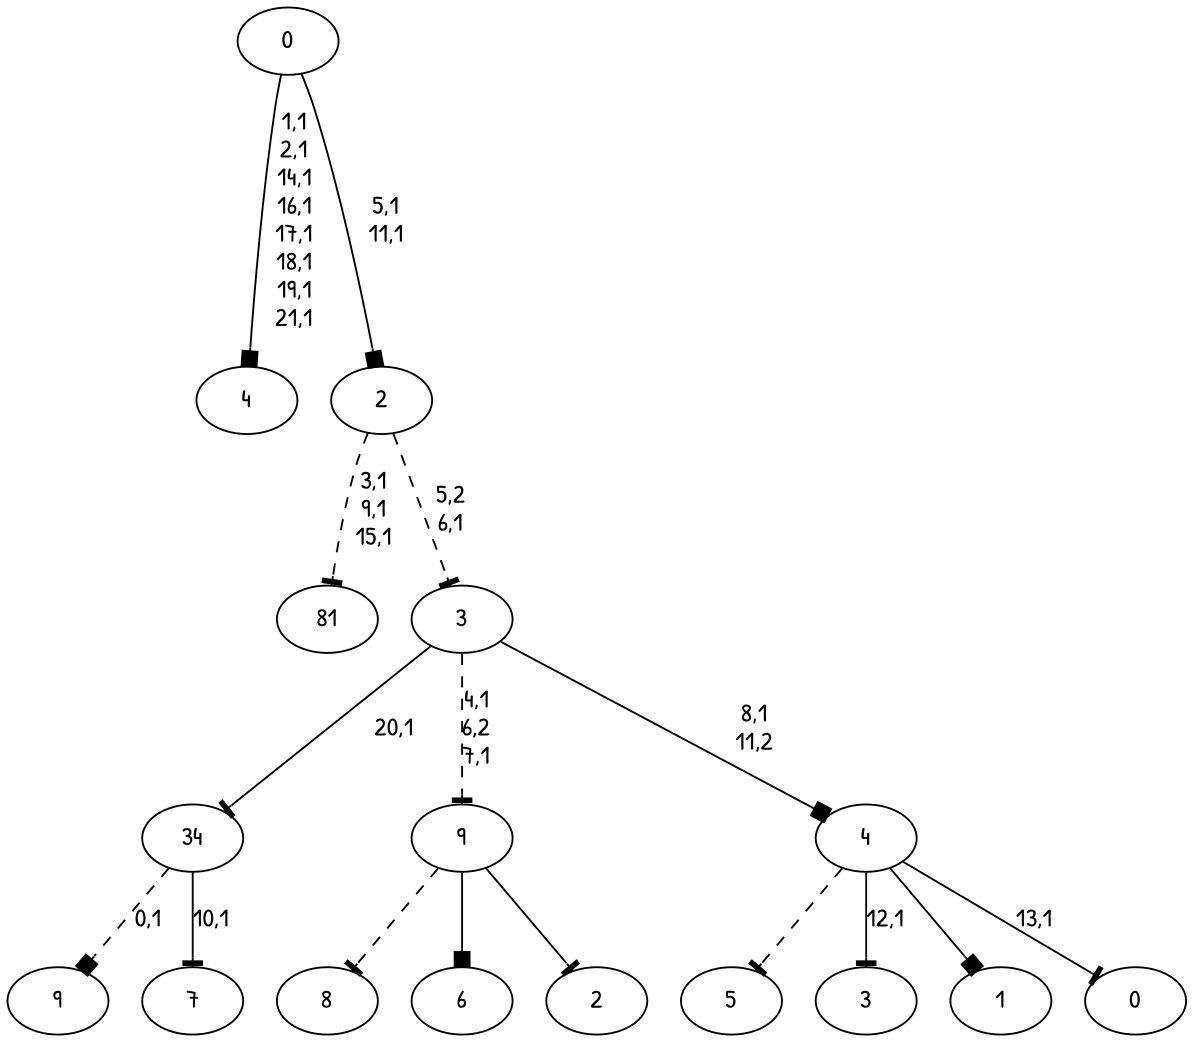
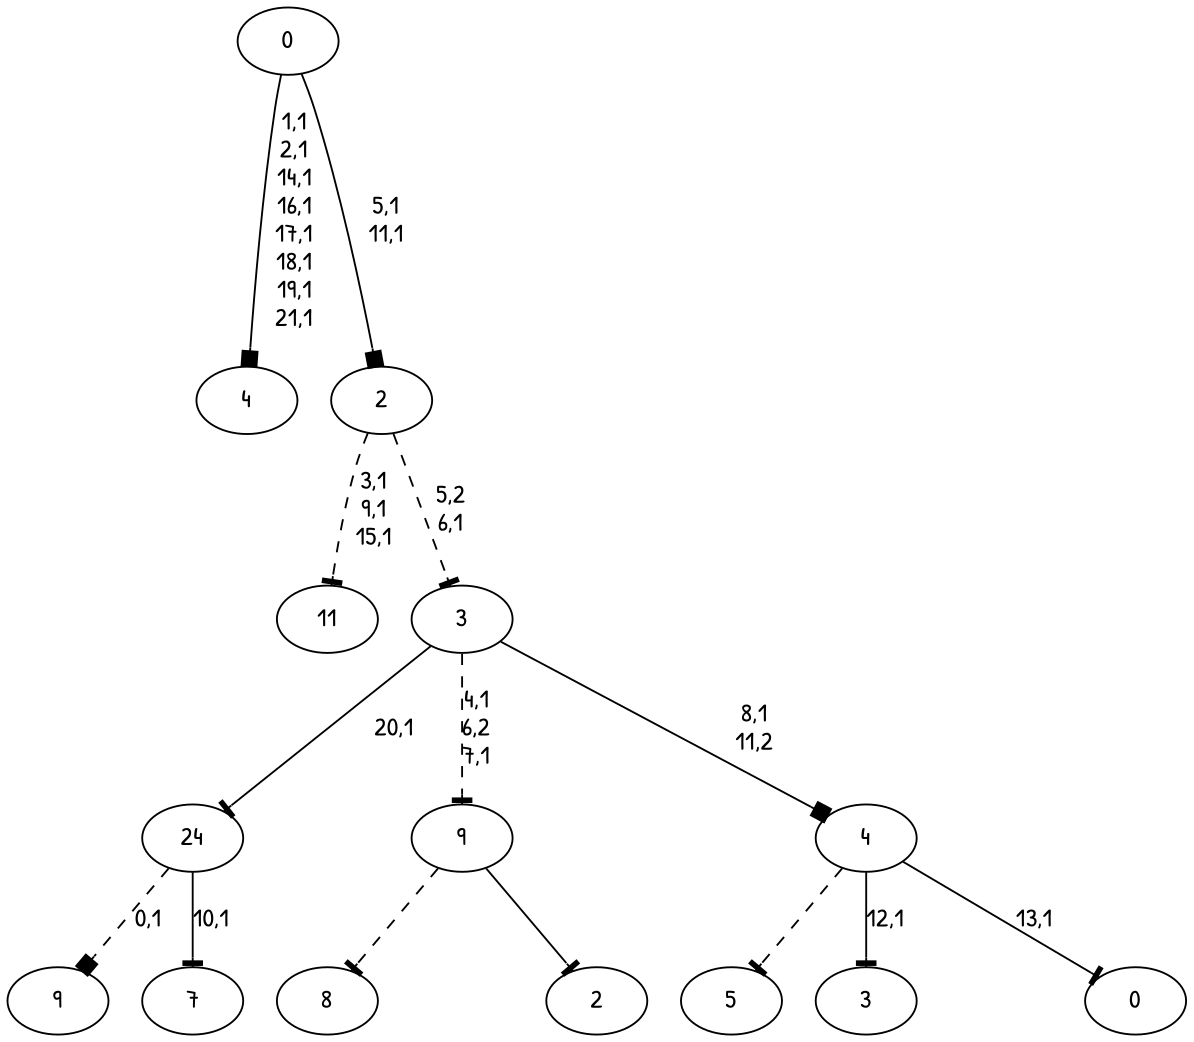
node "81": label "81" -> "11"
node "34": label "34" -> "24"
node "6": removed
node "1": removed
